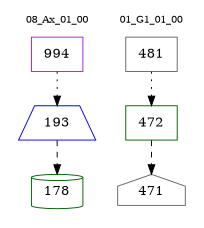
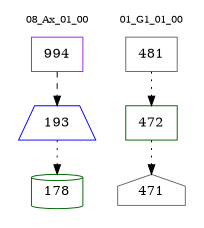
edge "994" -> "193": style dotted -> dashed
edge "193" -> "178": style dashed -> dotted
edge "472" -> "471": style dashed -> dotted
